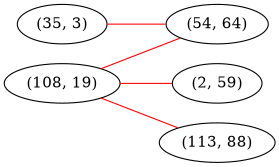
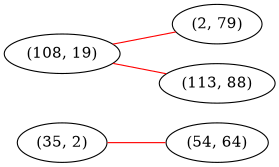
node "(35, 3)": label "(35, 3)" -> "(35, 2)"
edge "(54, 64)" -- "(108, 19)": removed
node "(2, 59)": label "(2, 59)" -> "(2, 79)"
